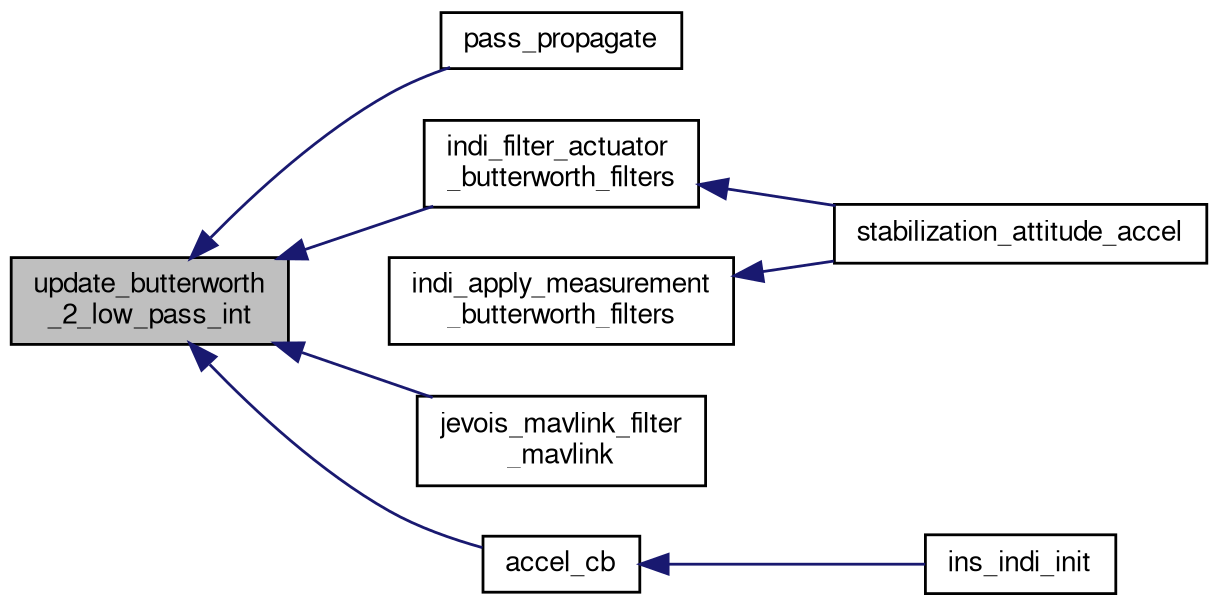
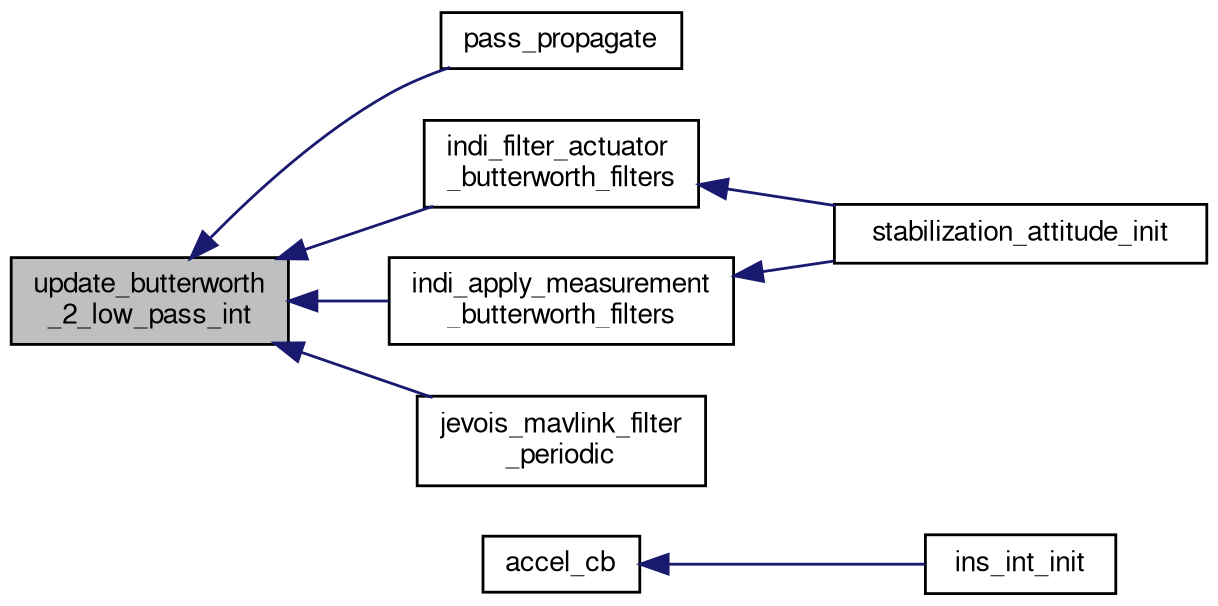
node "stabilization_attitude_accel": label "stabilization_attitude_accel" -> "stabilization_attitude_init"
node "jevois_mavlink_filter _mavlink": label "jevois_mavlink_filter _mavlink" -> "jevois_mavlink_filter _periodic"
edge "accel_cb" -> "update_butterworth _2_low_pass_int": now "indi_apply_measurement _butterworth_filters" -> "update_butterworth _2_low_pass_int"
node "ins_indi_init": label "ins_indi_init" -> "ins_int_init"
